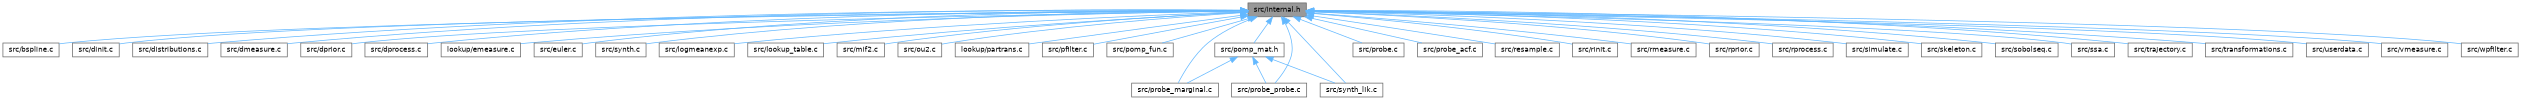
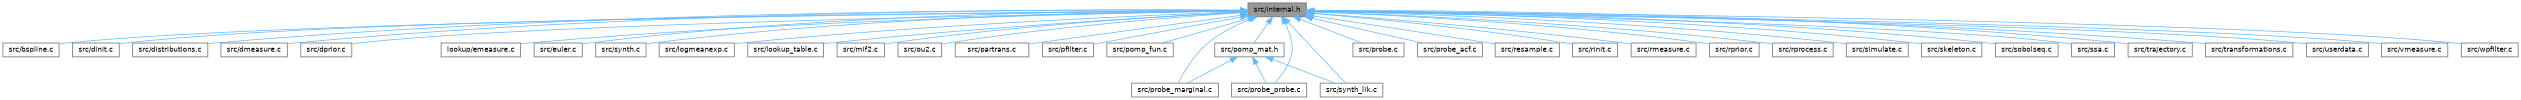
node "src/dprocess.c": removed
node "lookup/partrans.c": label "lookup/partrans.c" -> "src/partrans.c"
